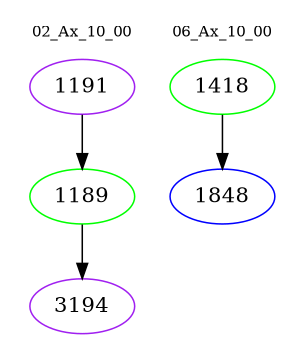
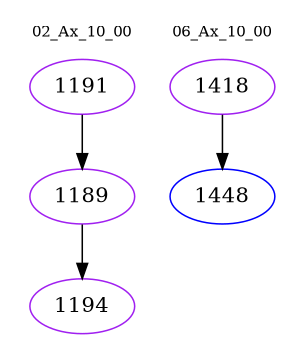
node "1418": color green -> purple
node "1189": color green -> purple
node "1848": label "1848" -> "1448"
node "3194": label "3194" -> "1194"
